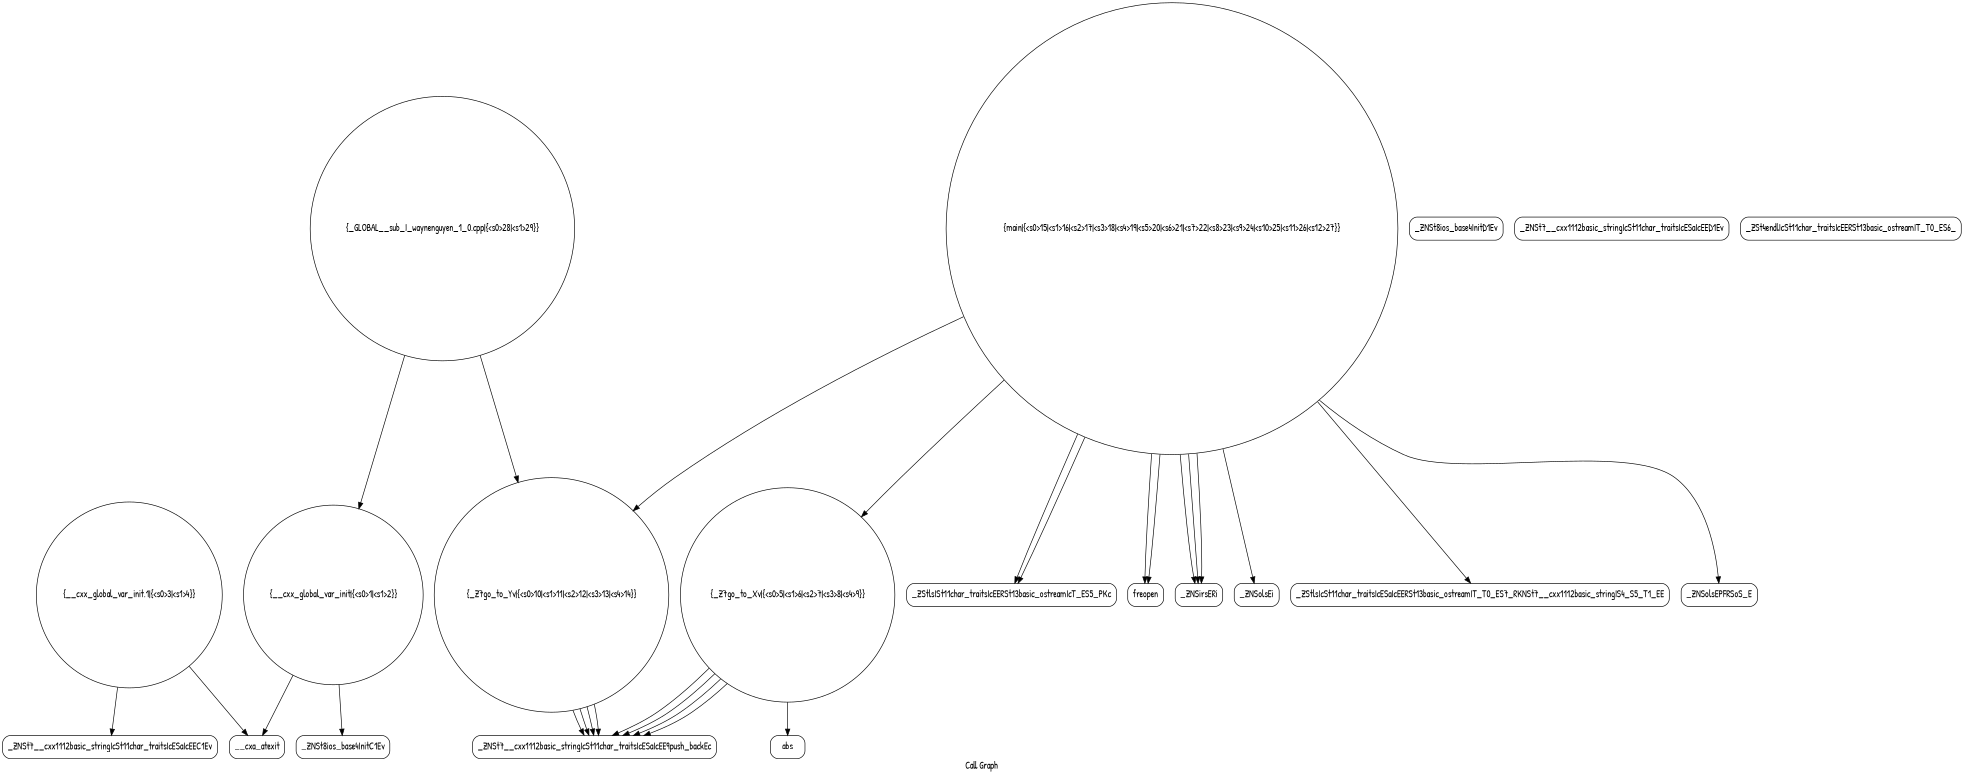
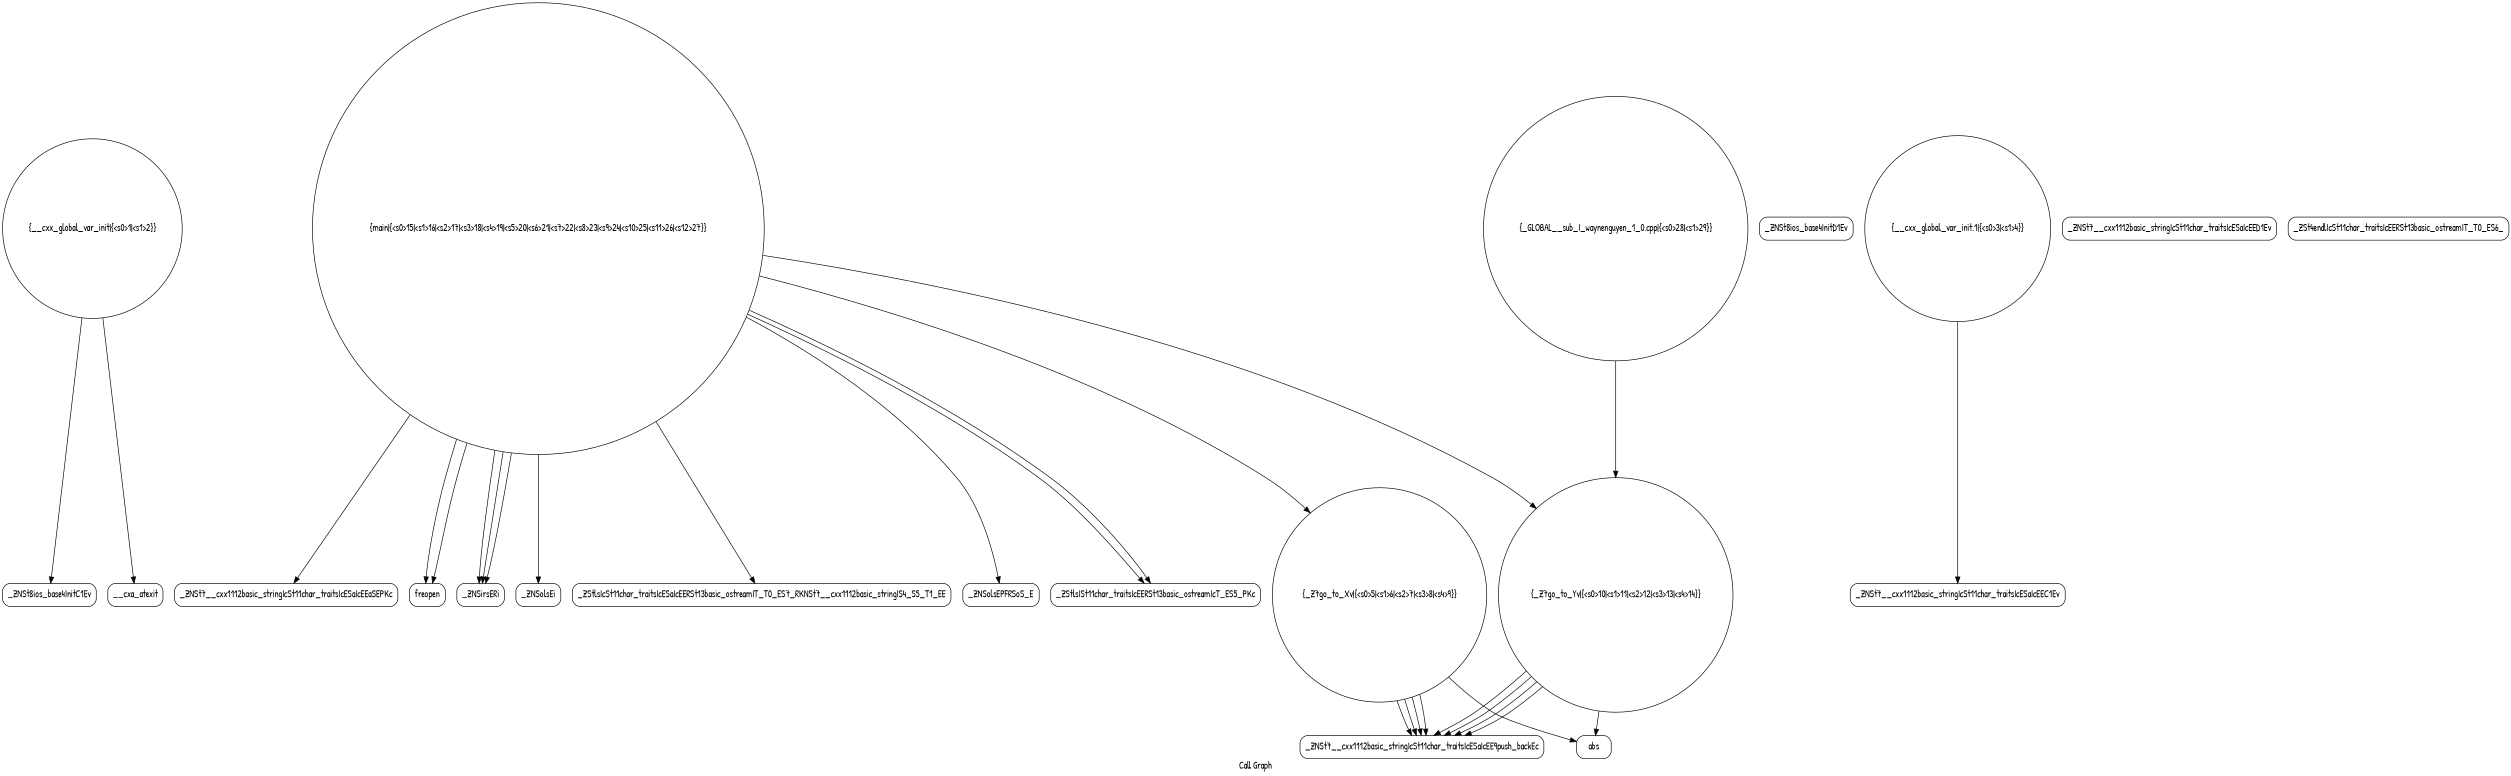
edge "{_GLOBAL__sub_I_waynenguyen_1_0.cpp|{<s0>28|<s1>29}}" -> "{__cxx_global_var_init|{<s0>1|<s1>2}}": removed
node "_ZNSt7__cxx1112basic_stringIcSt11char_traitsIcESaIcEEaSEPKc": added
edge "{__cxx_global_var_init.1|{<s0>3|<s1>4}}" -> "__cxa_atexit": removed
edge "{_Z7go_to_Yv|{<s0>10|<s1>11|<s2>12|<s3>13|<s4>14}}" -> "abs": added
